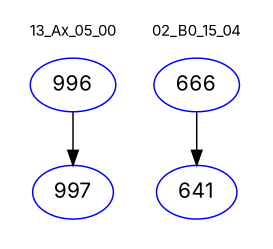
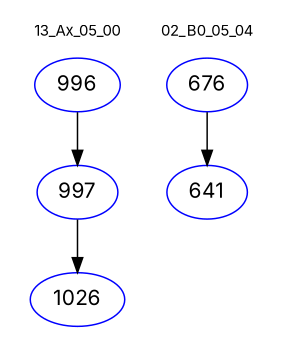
cluster "02_B0_15_04": label "02_B0_15_04" -> "02_B0_05_04"
node "666": label "666" -> "676"
node "1026": added
